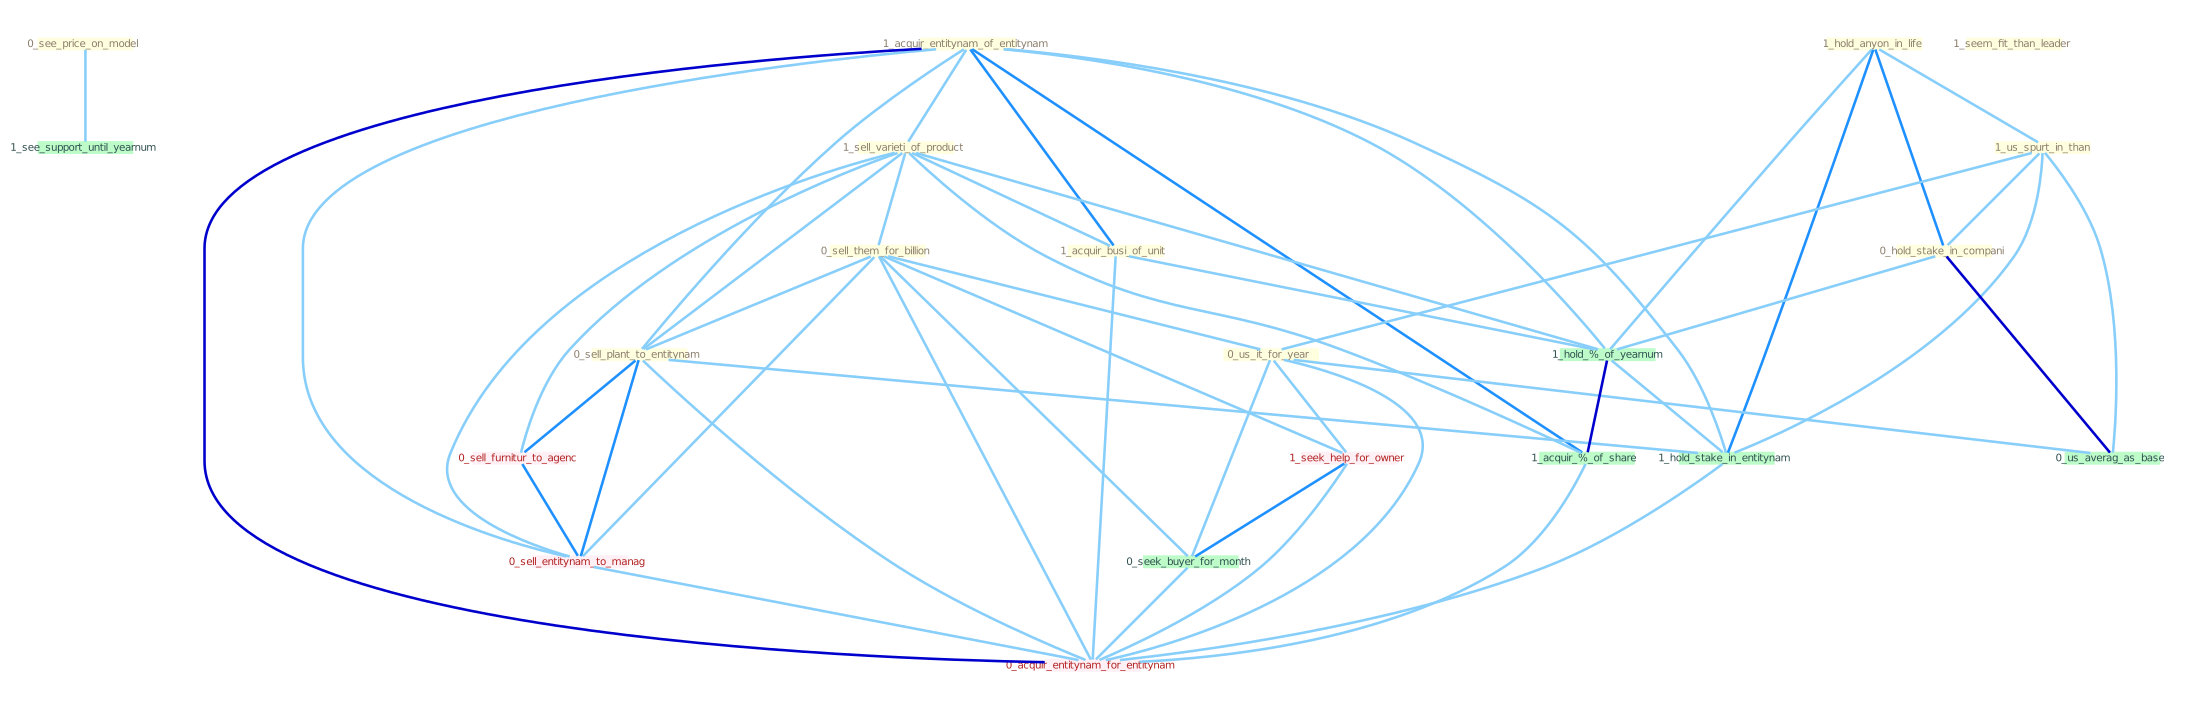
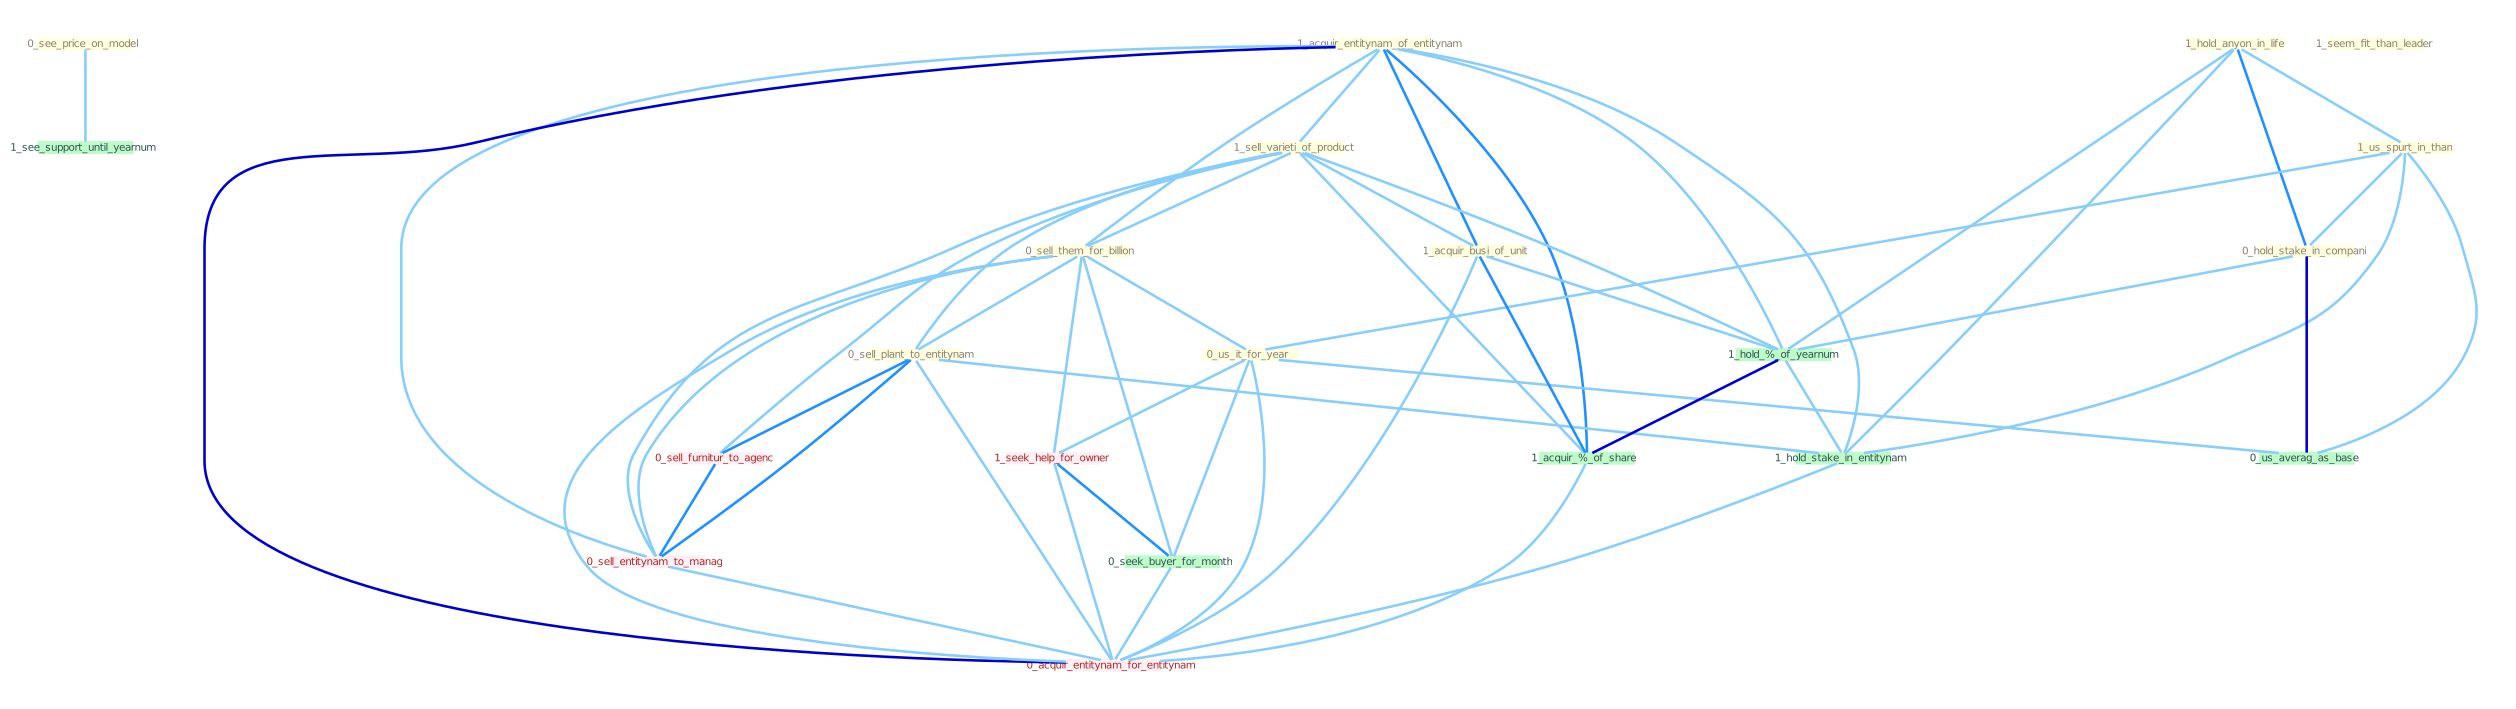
edge "1_acquir_entitynam_of_entitynam" -- "0_sell_plant_to_entitynam": now "1_acquir_entitynam_of_entitynam" -- "0_sell_them_for_billion"
edge "1_hold_anyon_in_life" -- "1_hold_stake_in_entitynam": color #1e90ff -> #87cefa
edge "1_acquir_busi_of_unit" -- "1_acquir_%_of_share": added
